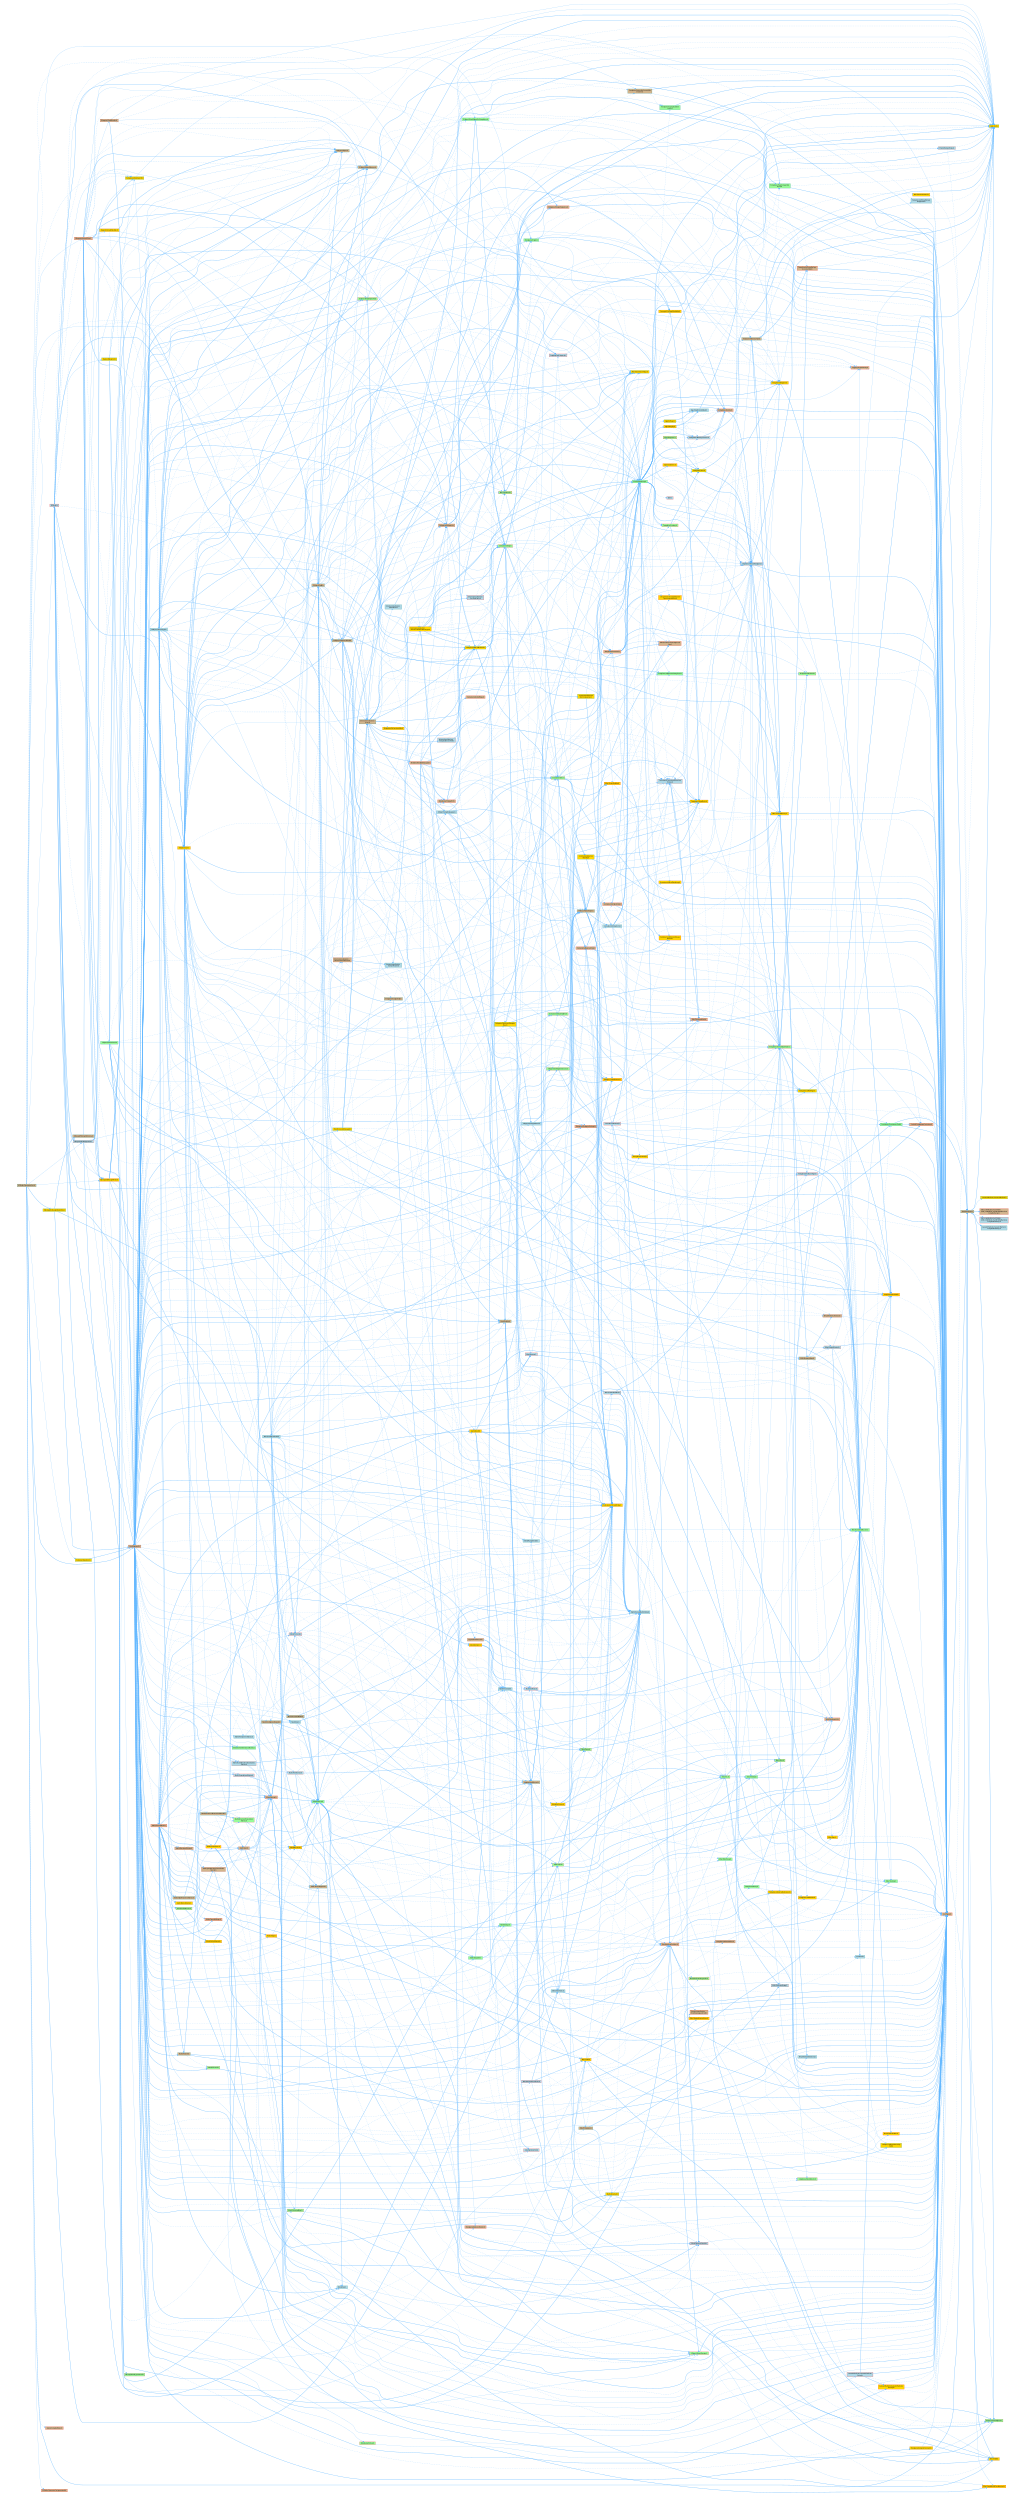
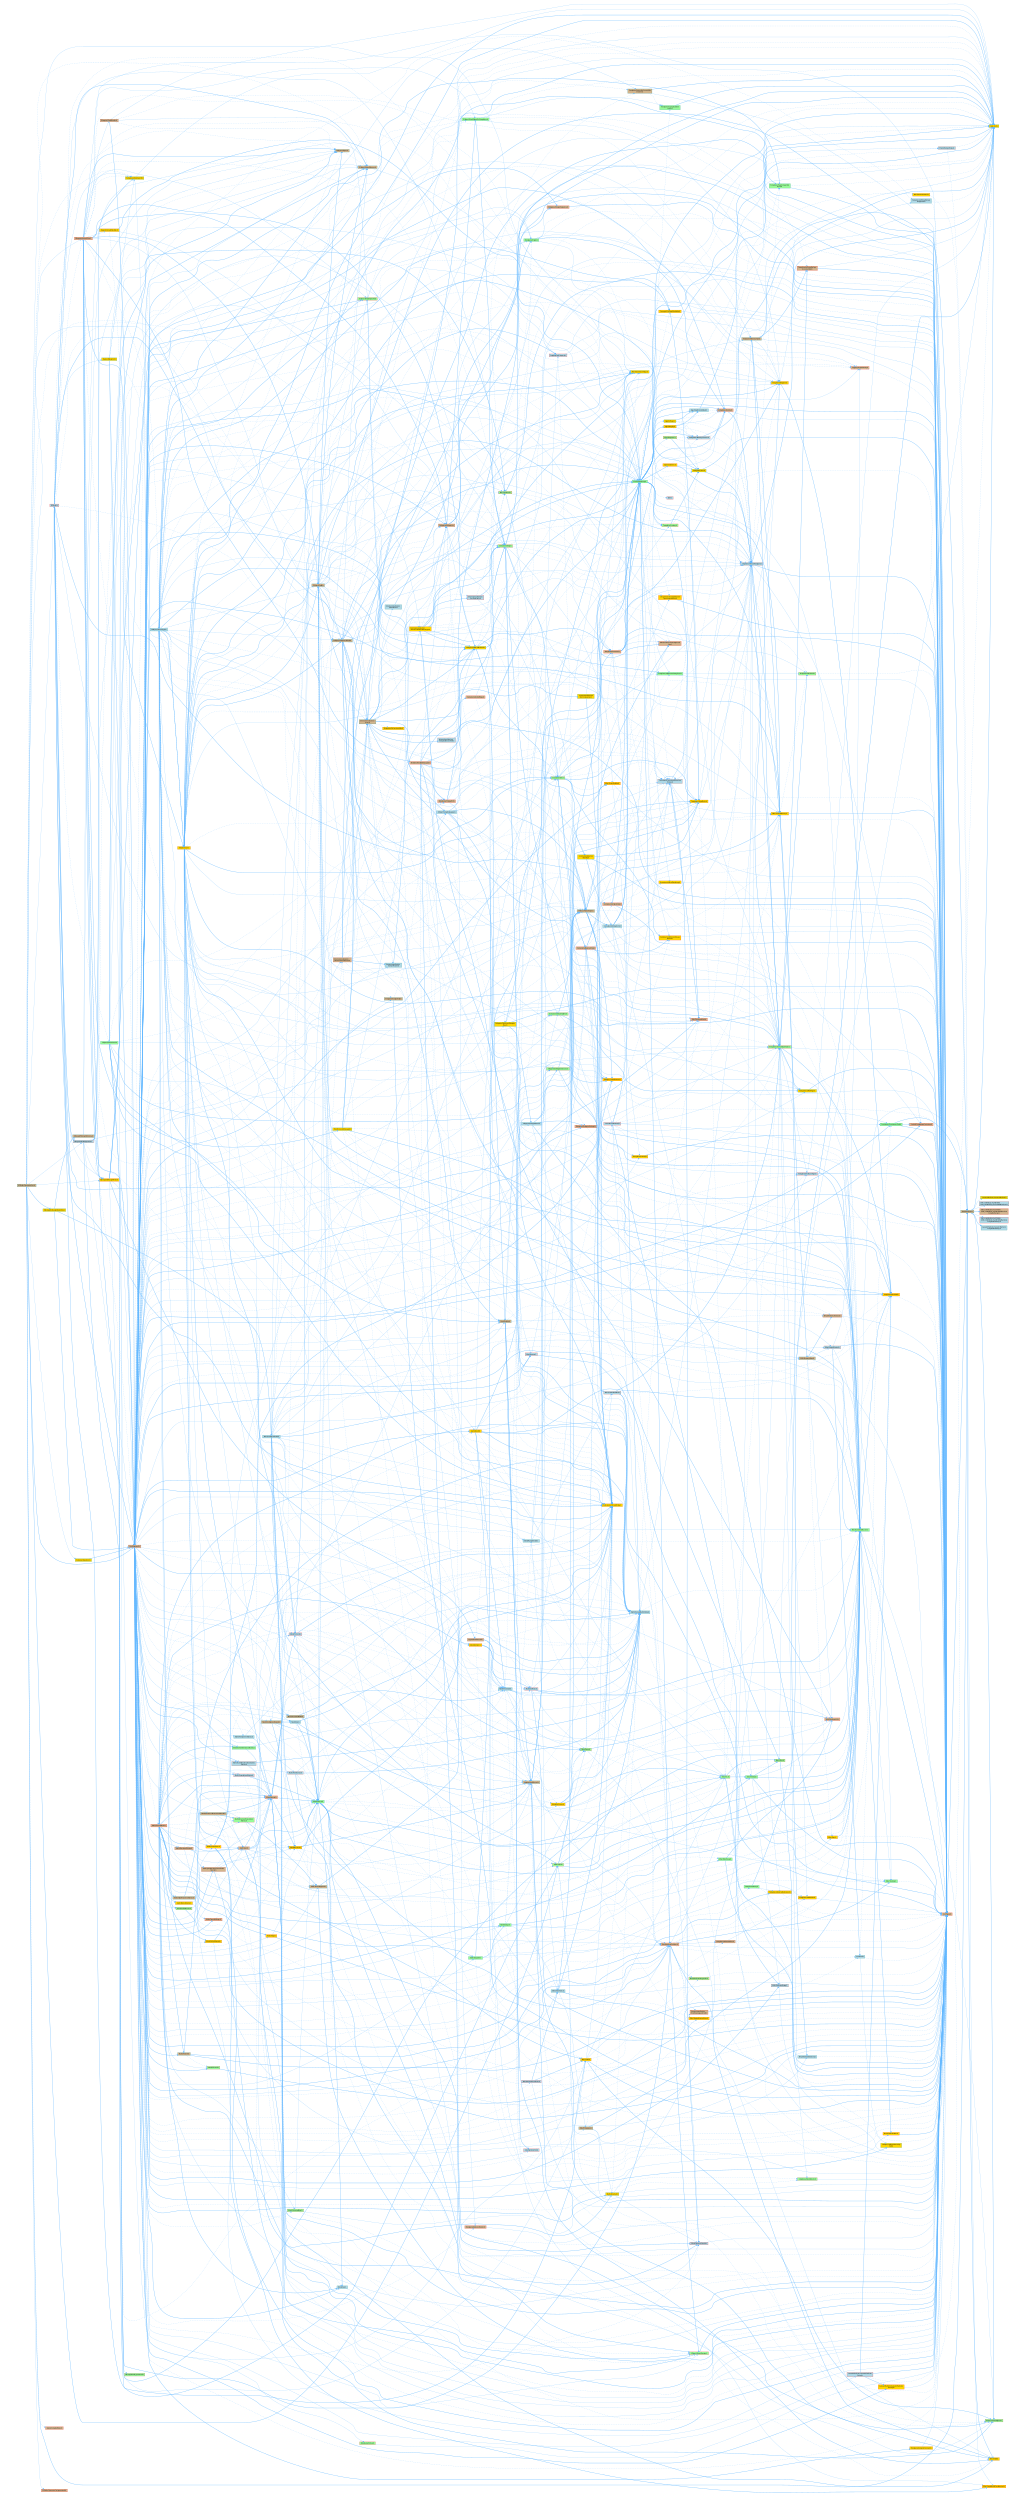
node "UBT_COMPILED_PLATFORM /UBT_COMPILED_PLATFORMPlatform.h": added
